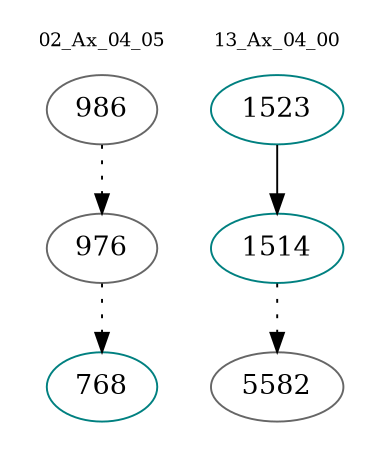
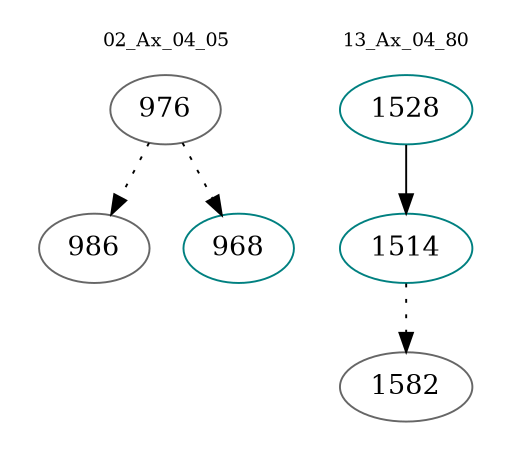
cluster "13_Ax_04_00": label "13_Ax_04_00" -> "13_Ax_04_80"
node "1523": label "1523" -> "1528"
edge "986" -> "976": reversed
node "768": label "768" -> "968"
node "5582": label "5582" -> "1582"
